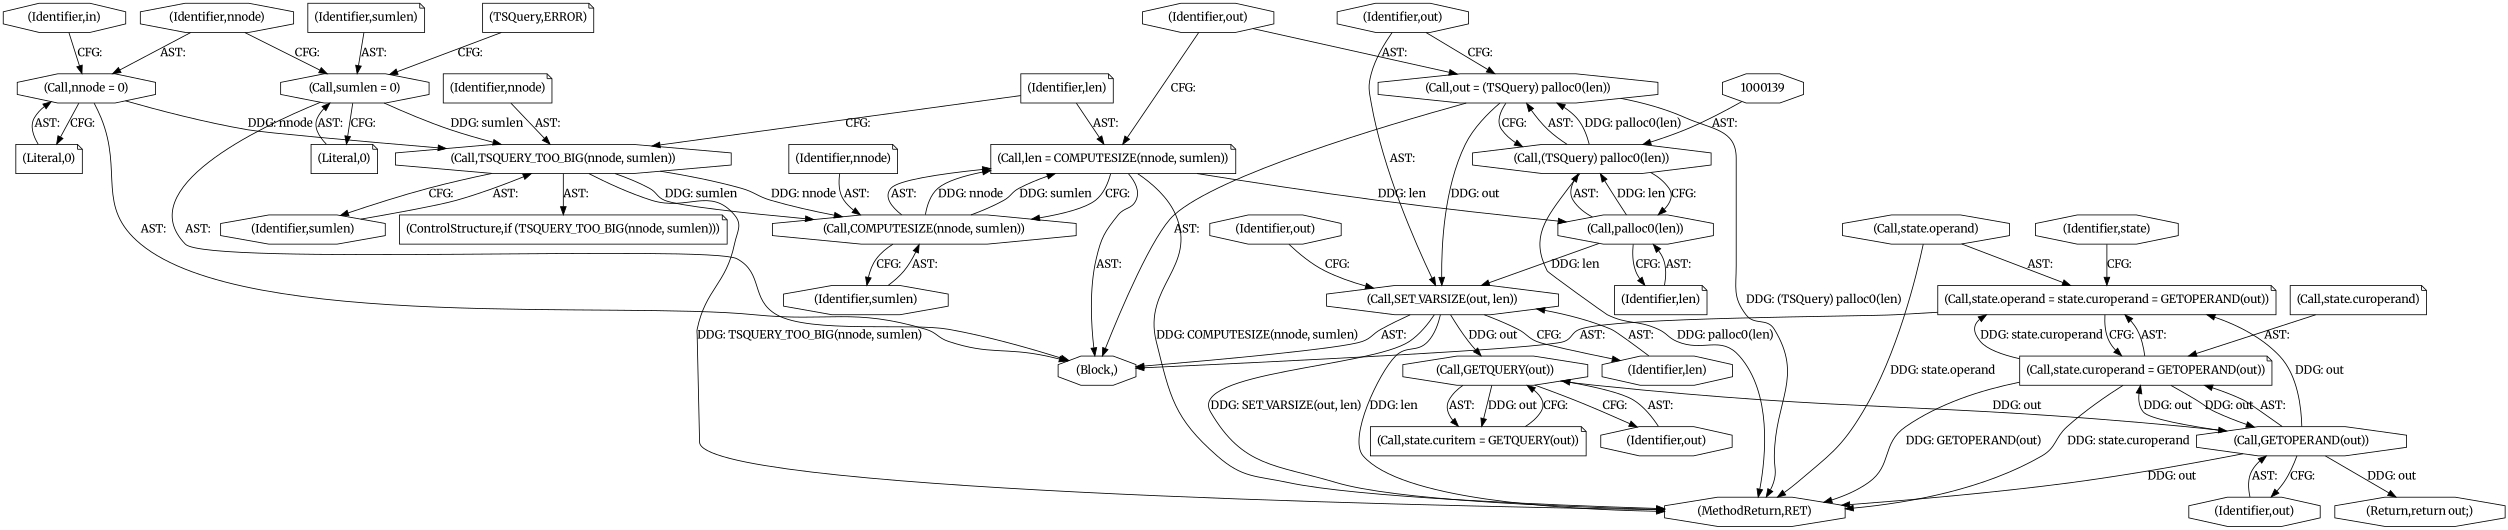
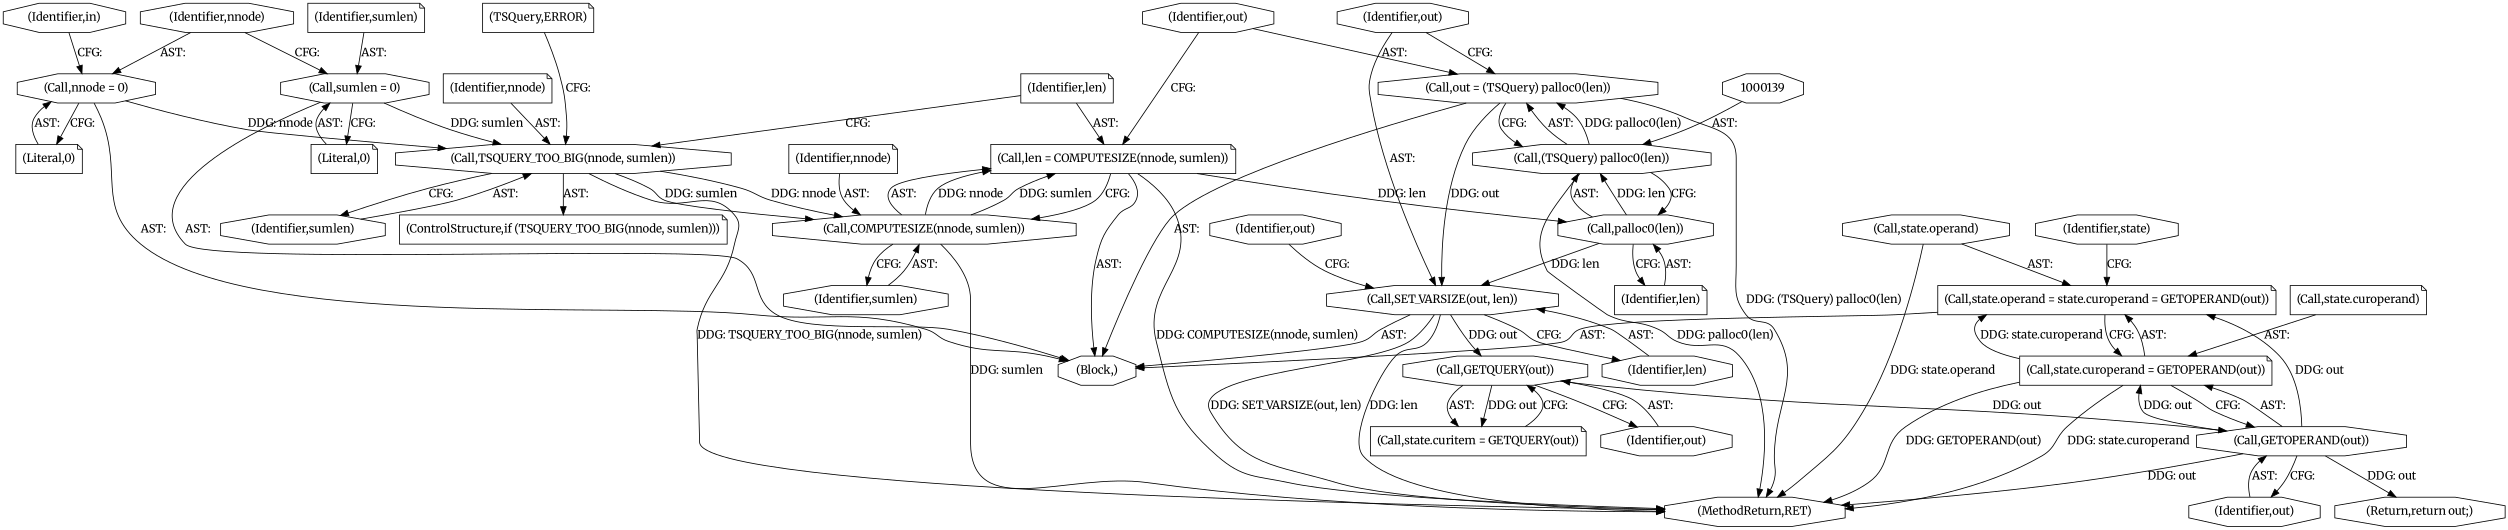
edge "(TSQuery,ERROR)" -> "(Call,sumlen = 0)": now "(TSQuery,ERROR)" -> "(Call,TSQUERY_TOO_BIG(nnode, sumlen))"
edge "(Call,state.curoperand = GETOPERAND(out))" -> "(Call,GETOPERAND(out))": label "DDG: out" -> "CFG: "
edge "(Call,COMPUTESIZE(nnode, sumlen))" -> "(MethodReturn,RET)": added, label "DDG: sumlen"
